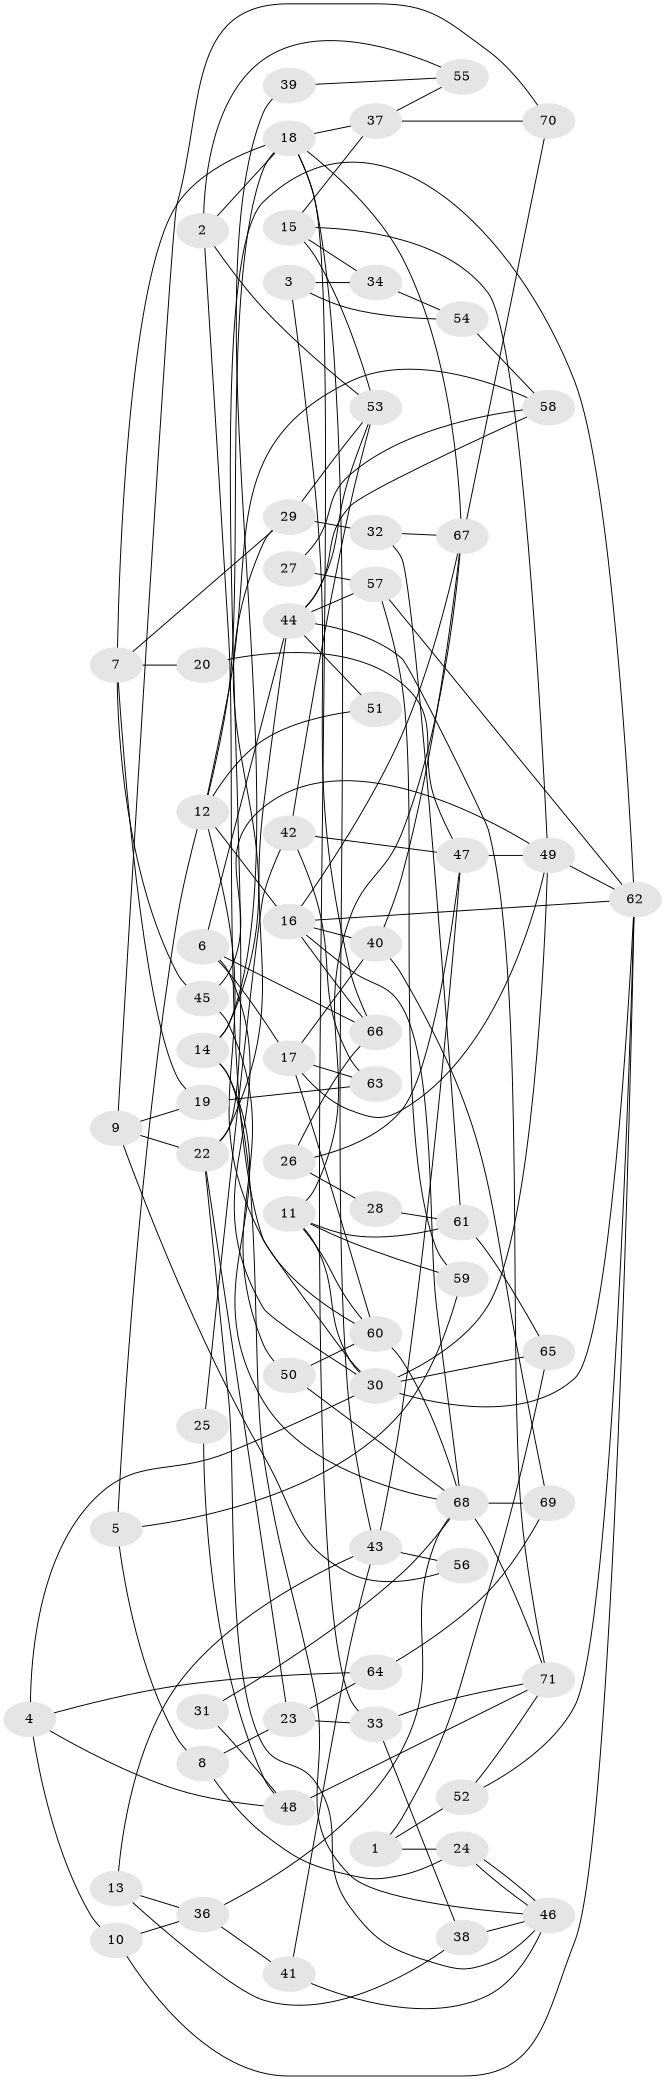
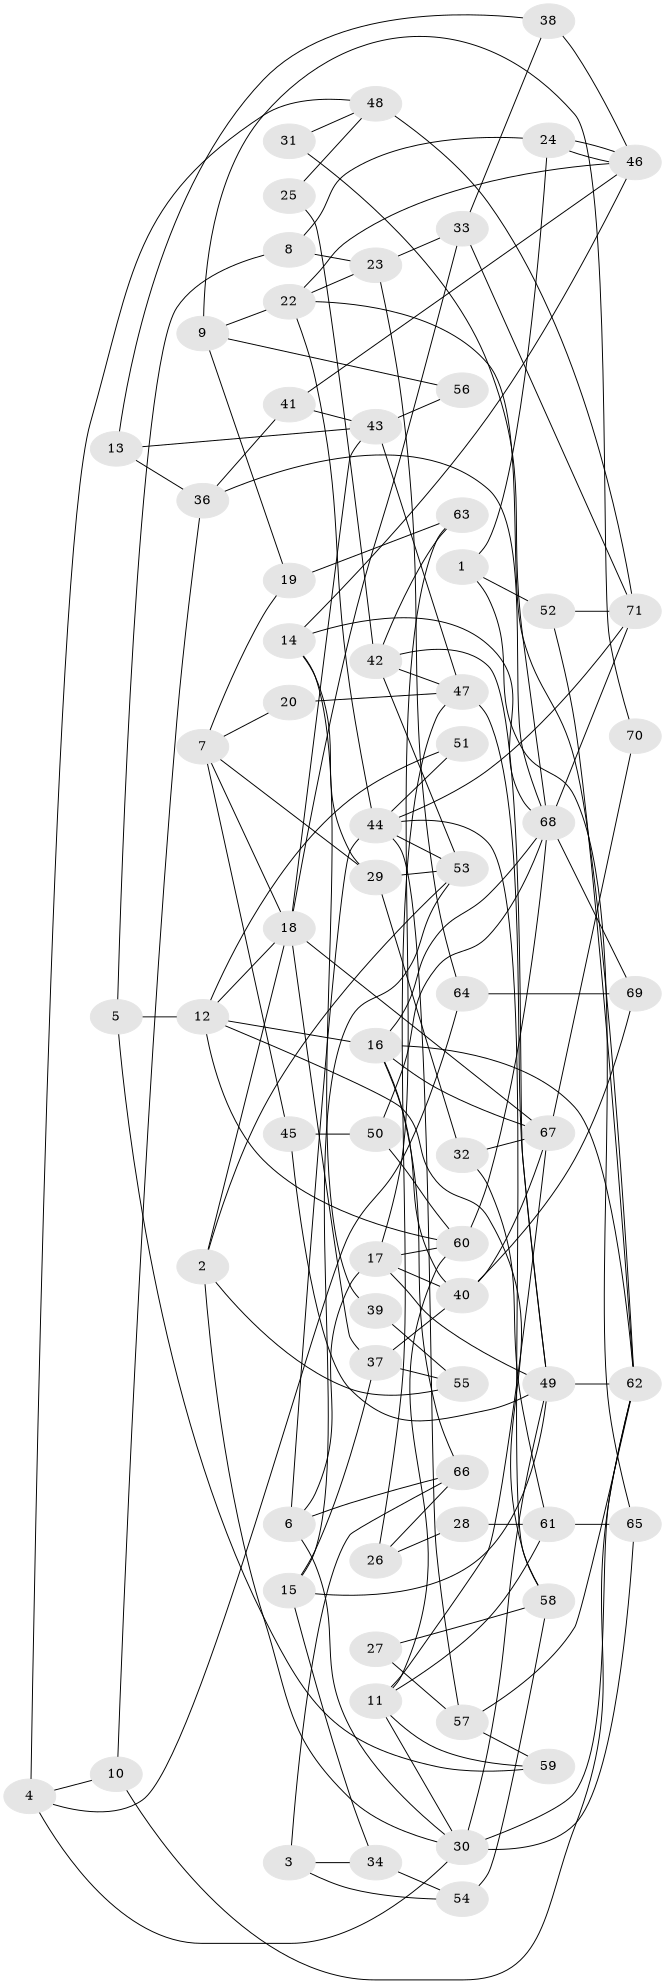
edge "37" -- "70": now "37" -- "40"
edge "42" -- "49": added
